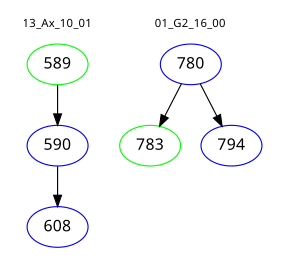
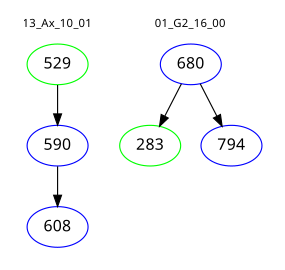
node "589": label "589" -> "529"
node "780": label "780" -> "680"
node "783": label "783" -> "283"
